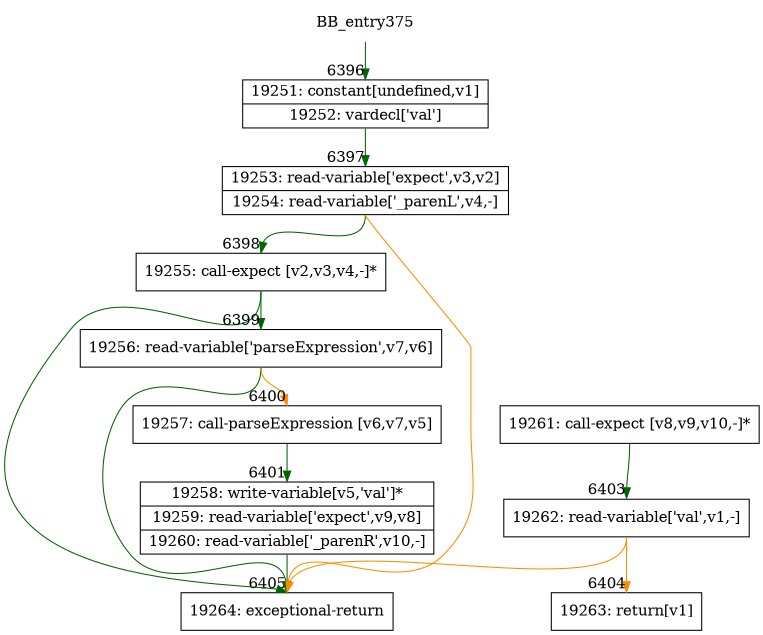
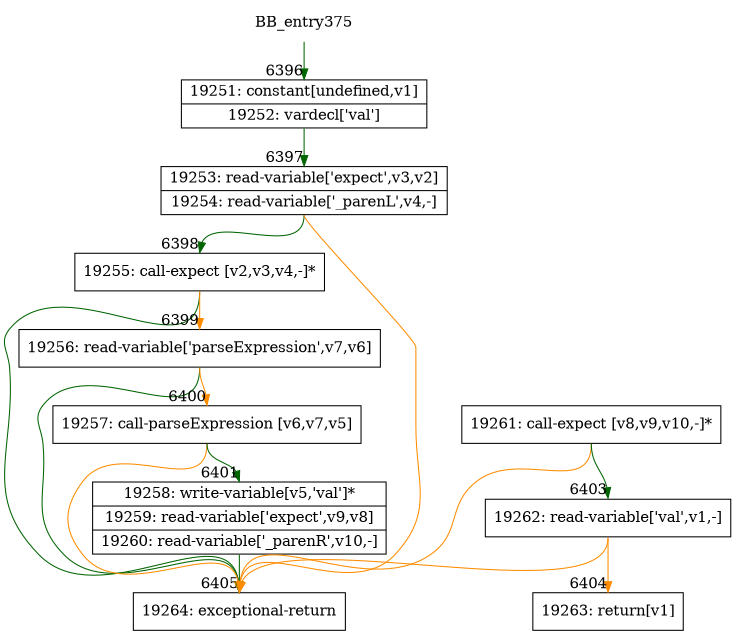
edge "19255: call-expect [v2,v3,v4,-]*" -> "19256: read-variable['parseExpression',v7,v6]": color darkgreen -> darkorange
edge "19257: call-parseExpression [v6,v7,v5]" -> "19264: exceptional-return": added
edge "19261: call-expect [v8,v9,v10,-]*" -> "19264: exceptional-return": added
